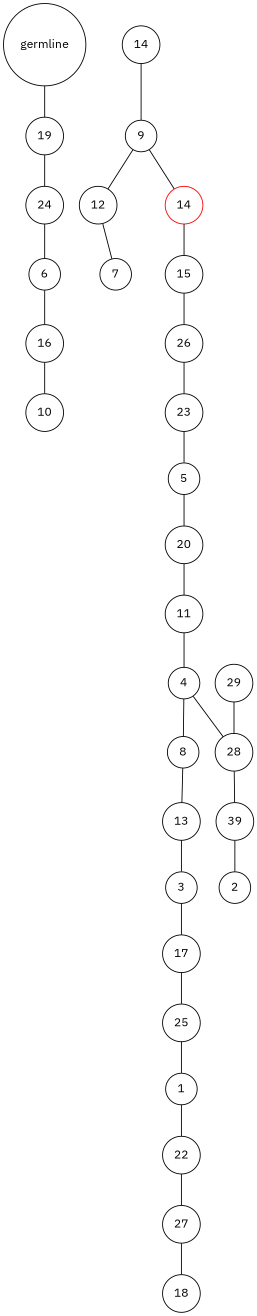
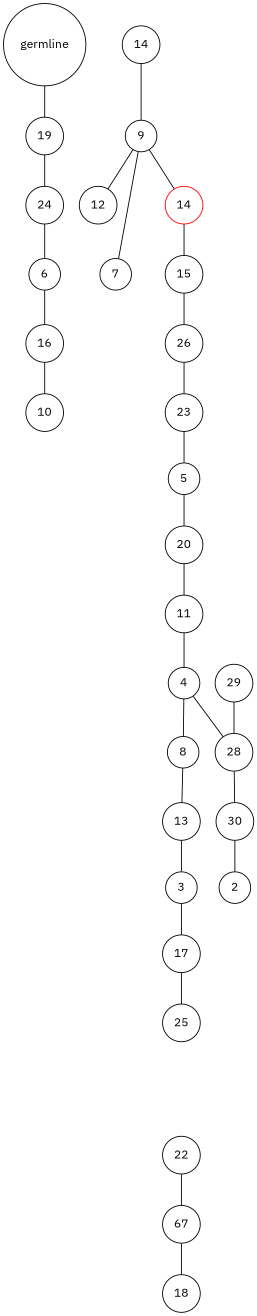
edge "12" -- "7": now "9" -- "7"
node "39": label "39" -> "30"
node "1": removed
node "27": label "27" -> "67"
